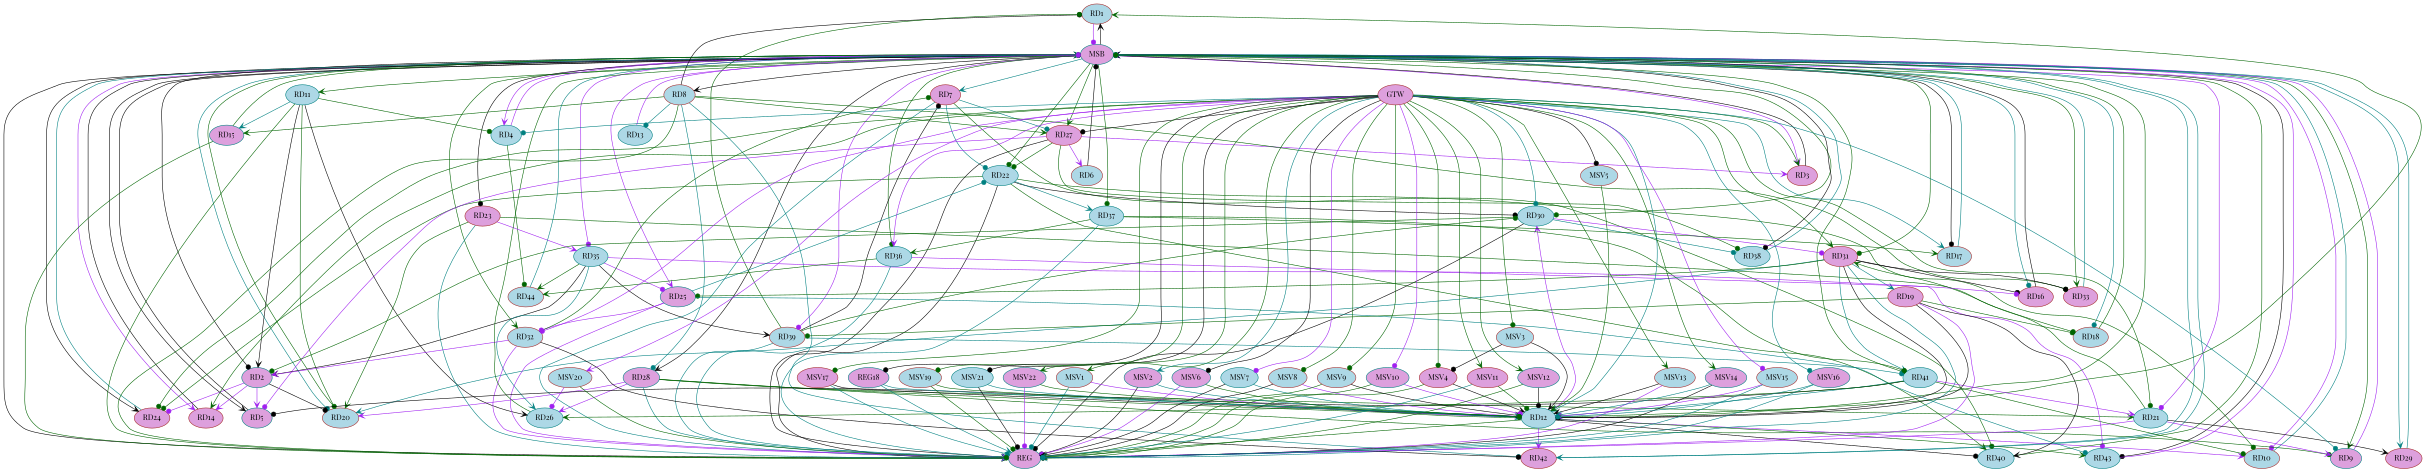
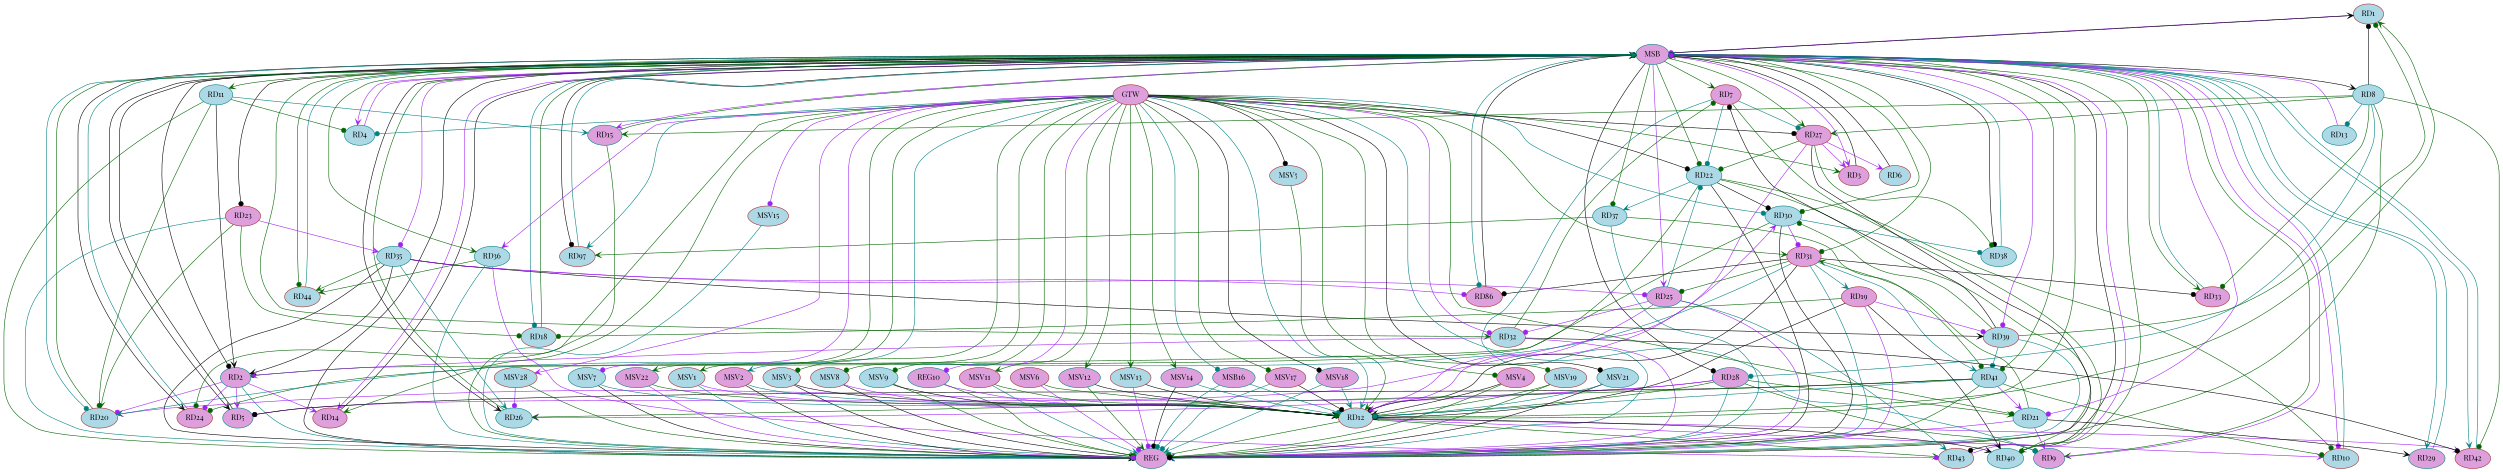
edge "MSB" -> "RD7": color teal -> darkgreen
edge "MSB" -> "RD15": added
edge "MSB" -> "RD36": arrowhead dot -> vee
node "RD8": color brown -> teal
edge "MSB" -> "RD28": arrowhead vee -> dot
edge "RD4" -> "RD44": now "MSB" -> "RD44"
edge "RD37" -> "RD36": removed
node "RD17": label "RD17" -> "RD97"
edge "GTW" -> "MSV6": now "GTW" -> "RD22"
edge "RD11" -> "RD26": now "MSB" -> "RD26"
node "RD16": label "RD16" -> "RD86"
edge "RD19" -> "RD39": color darkgreen -> purple
edge "RD25" -> "RD43": arrowhead dot -> vee
edge "MSV3" -> "MSV4": now "MSV3" -> "REG"
node "MSV20": label "MSV20" -> "MSV28"
node "REG18": label "REG18" -> "MSV18"
node "MSV2": color teal -> brown
node "MSV6": color teal -> brown
node "MSV9": color brown -> teal
node "MSV10": label "MSV10" -> "REG10"
node "MSV16": label "MSV16" -> "MSB16"
edge "RD2" -> "RD20": color black -> purple
edge "MSV15" -> "RD12": now "RD25" -> "RD12"
edge "RD8" -> "RD42": color teal -> darkgreen
node "RD12": color teal -> brown
edge "RD12" -> "RD40": arrowhead dot -> vee
edge "RD35" -> "REG": added
edge "RD41" -> "REG": added
edge "RD2" -> "REG": added
node "RD43": color teal -> brown
node "RD29": color brown -> teal
